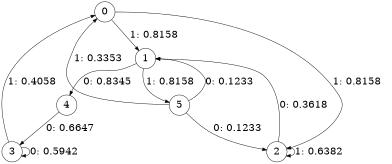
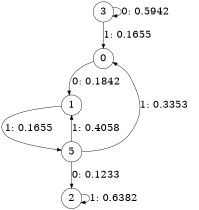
edge "0" -> "1": label "1: 0.8158   " -> "0: 0.1842   "
edge "0" -> "2": removed, label "1: 0.8158"
edge "2" -> "1": removed, label "0: 0.3618"
edge "3" -> "0": label "1: 0.4058   " -> "1: 0.1655   "
edge "1" -> "5": label "1: 0.8158   " -> "1: 0.1655   "
edge "5" -> "1": label "0: 0.1233   " -> "1: 0.4058   "
node "4": removed
